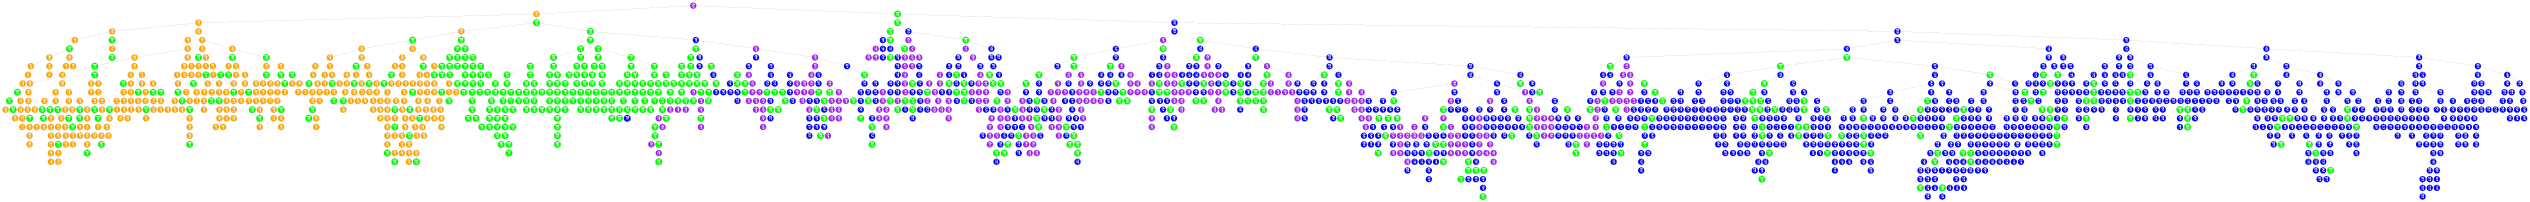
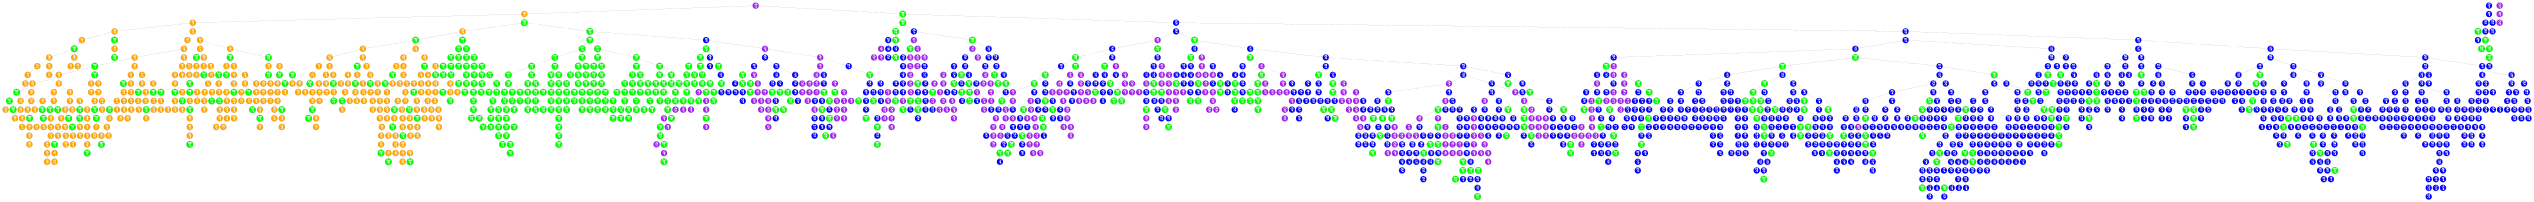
node "rectangle p: 1583 hc: 0 X: 66 Y: 164": added
node "line p: 84 hc: 0 X: 261 Y: 264": removed
node "line p: 7096 hc: 0 X: 301 Y: 264": removed
node "circle p: 6167 hc: 1 X: 646 Y: 169": added
node "circle p: 3845 hc: 1 X: 346 Y: 119": added
node "rectangle p: 1598 hc: 0 X: 181 Y: 94": fillcolor blue -> green
node "circle p: 3042 hc: 1 X: 526 Y: 139": fillcolor blue -> purple
node "circle p: 7427 hc: 2 X: 356 Y: 79": fillcolor purple -> blue
node "circle p: 5531 hc: 1 X: 366 Y: 89": fillcolor purple -> blue
